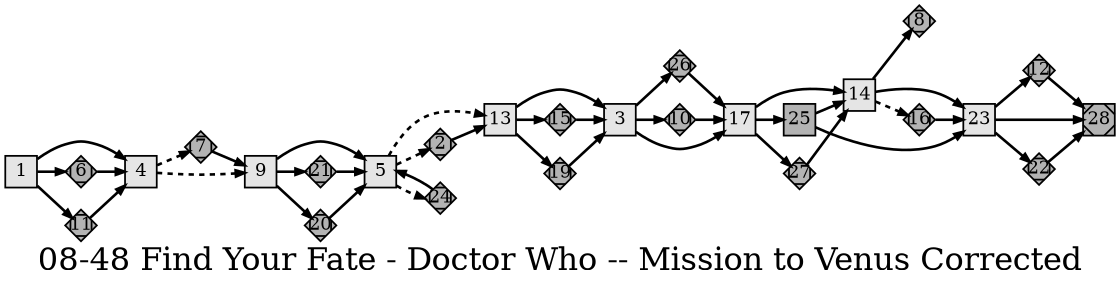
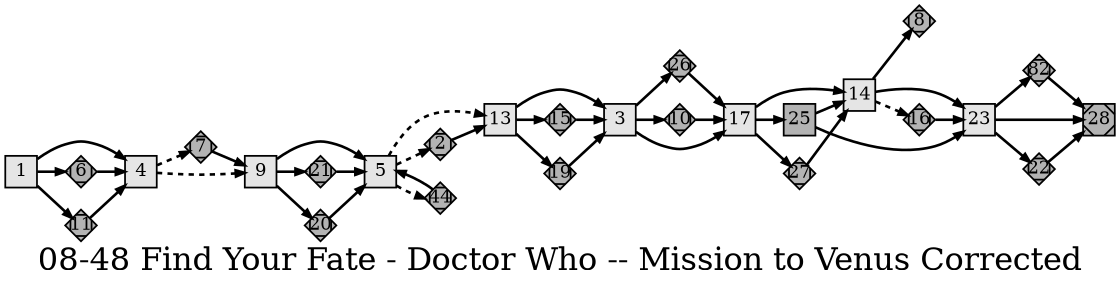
node "12": label "12" -> "82"
node "24": label "24" -> "44"
